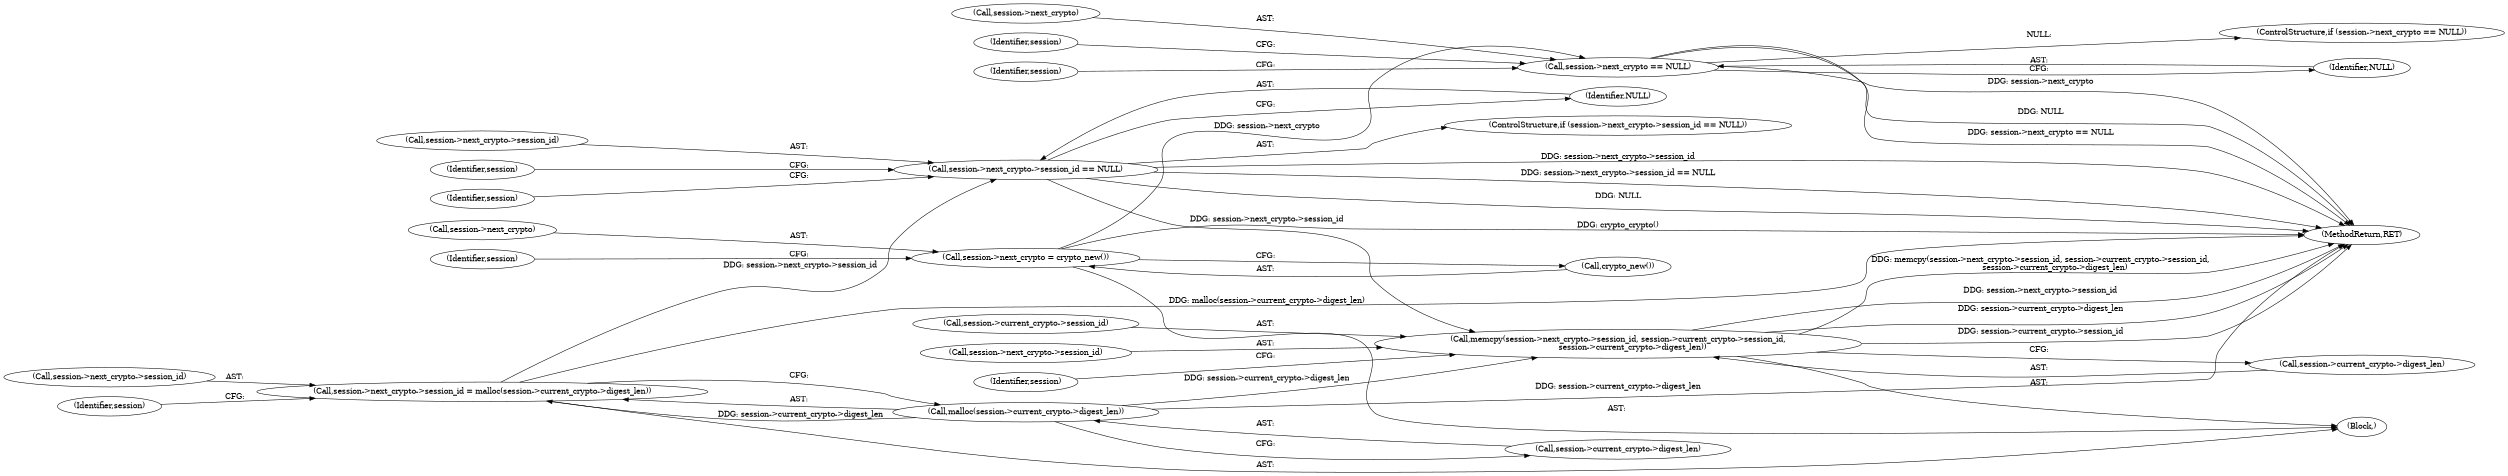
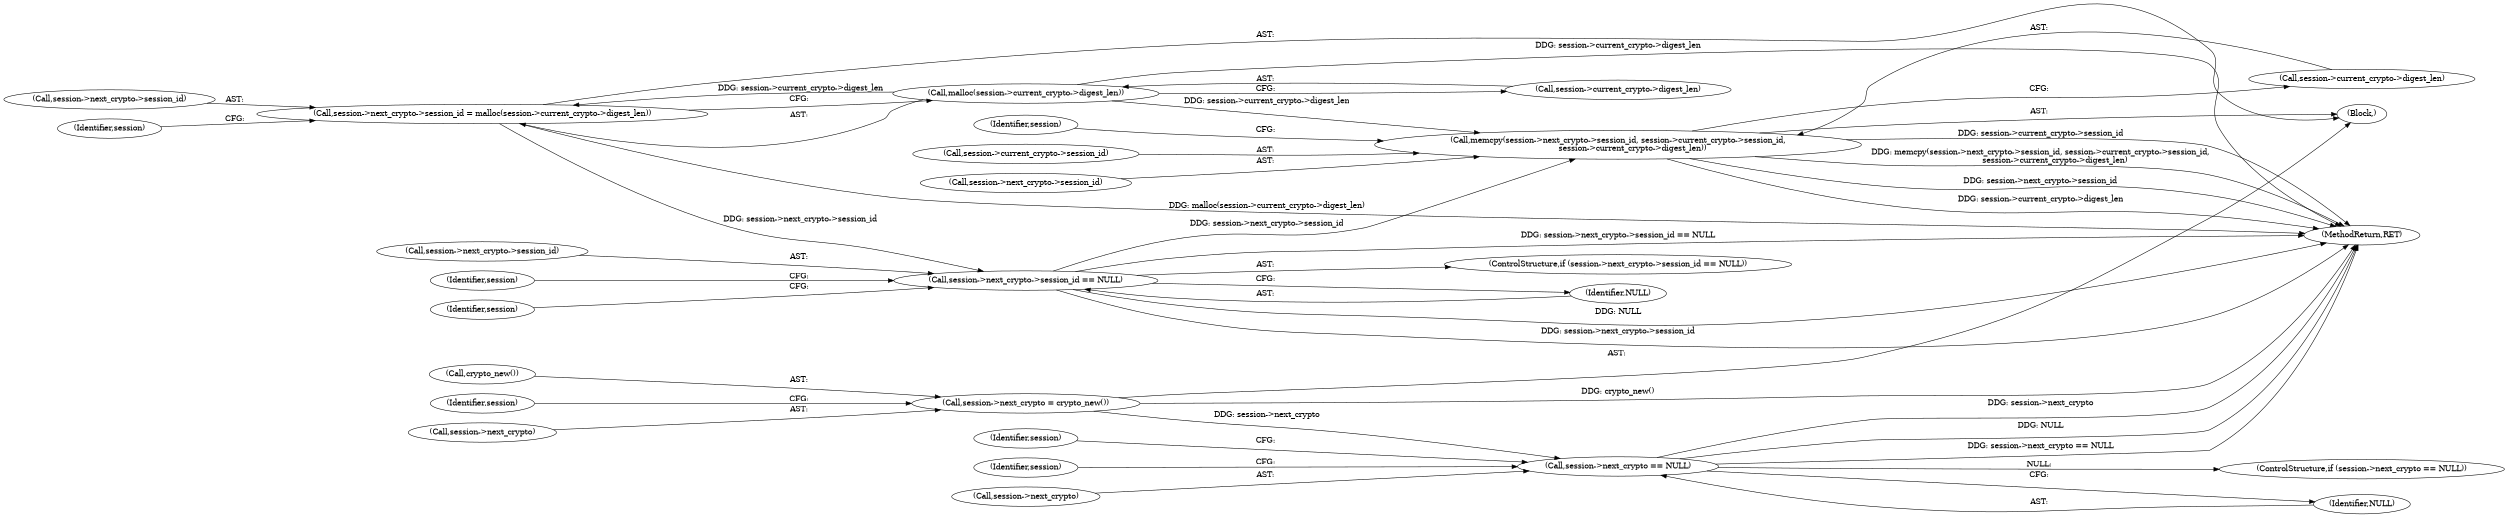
edge "(Call,session->next_crypto = crypto_new())" -> "(MethodReturn,RET)": label "DDG: crypto_crypto()" -> "DDG: crypto_new()"
edge "(Call,session->next_crypto = crypto_new())" -> "(Call,crypto_new())": removed, label "CFG:"
